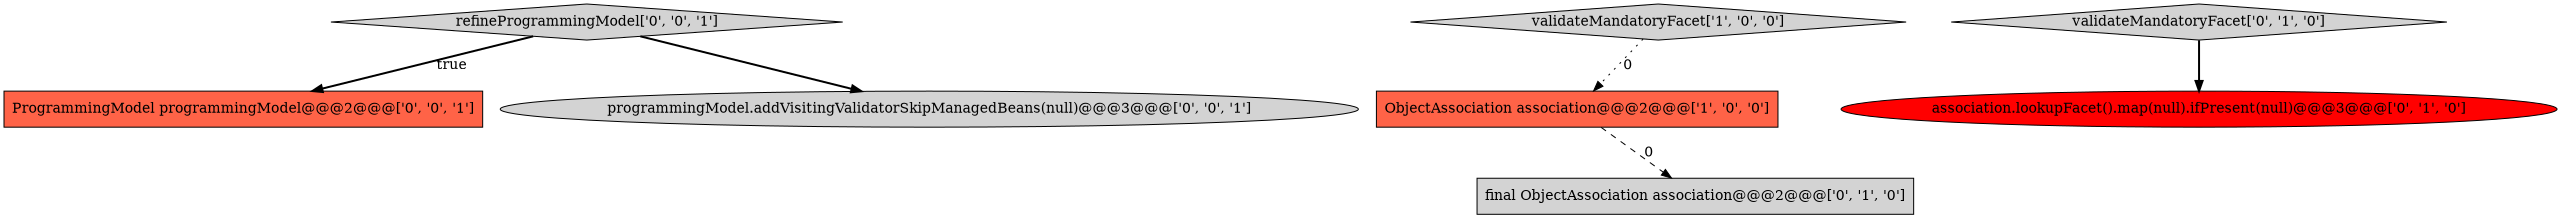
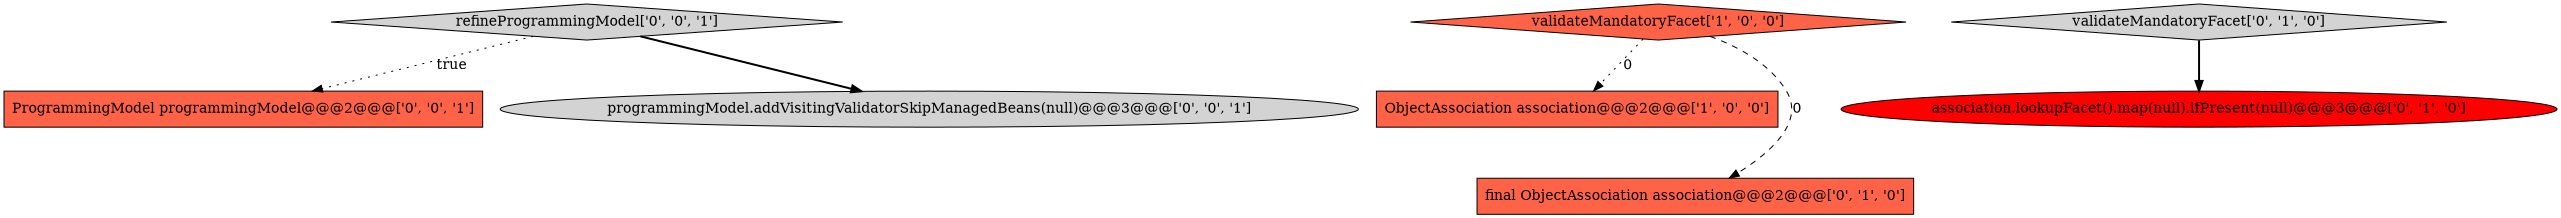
node "validateMandatoryFacet['1', '0', '0']": fillcolor lightgray -> tomato
edge "refineProgrammingModel['0', '0', '1']" -> "ProgrammingModel programmingModel@@@2@@@['0', '0', '1']": style bold -> dotted
edge "ObjectAssociation association@@@2@@@['1', '0', '0']" -> "final ObjectAssociation association@@@2@@@['0', '1', '0']": now "validateMandatoryFacet['1', '0', '0']" -> "final ObjectAssociation association@@@2@@@['0', '1', '0']"
node "final ObjectAssociation association@@@2@@@['0', '1', '0']": fillcolor lightgray -> tomato
